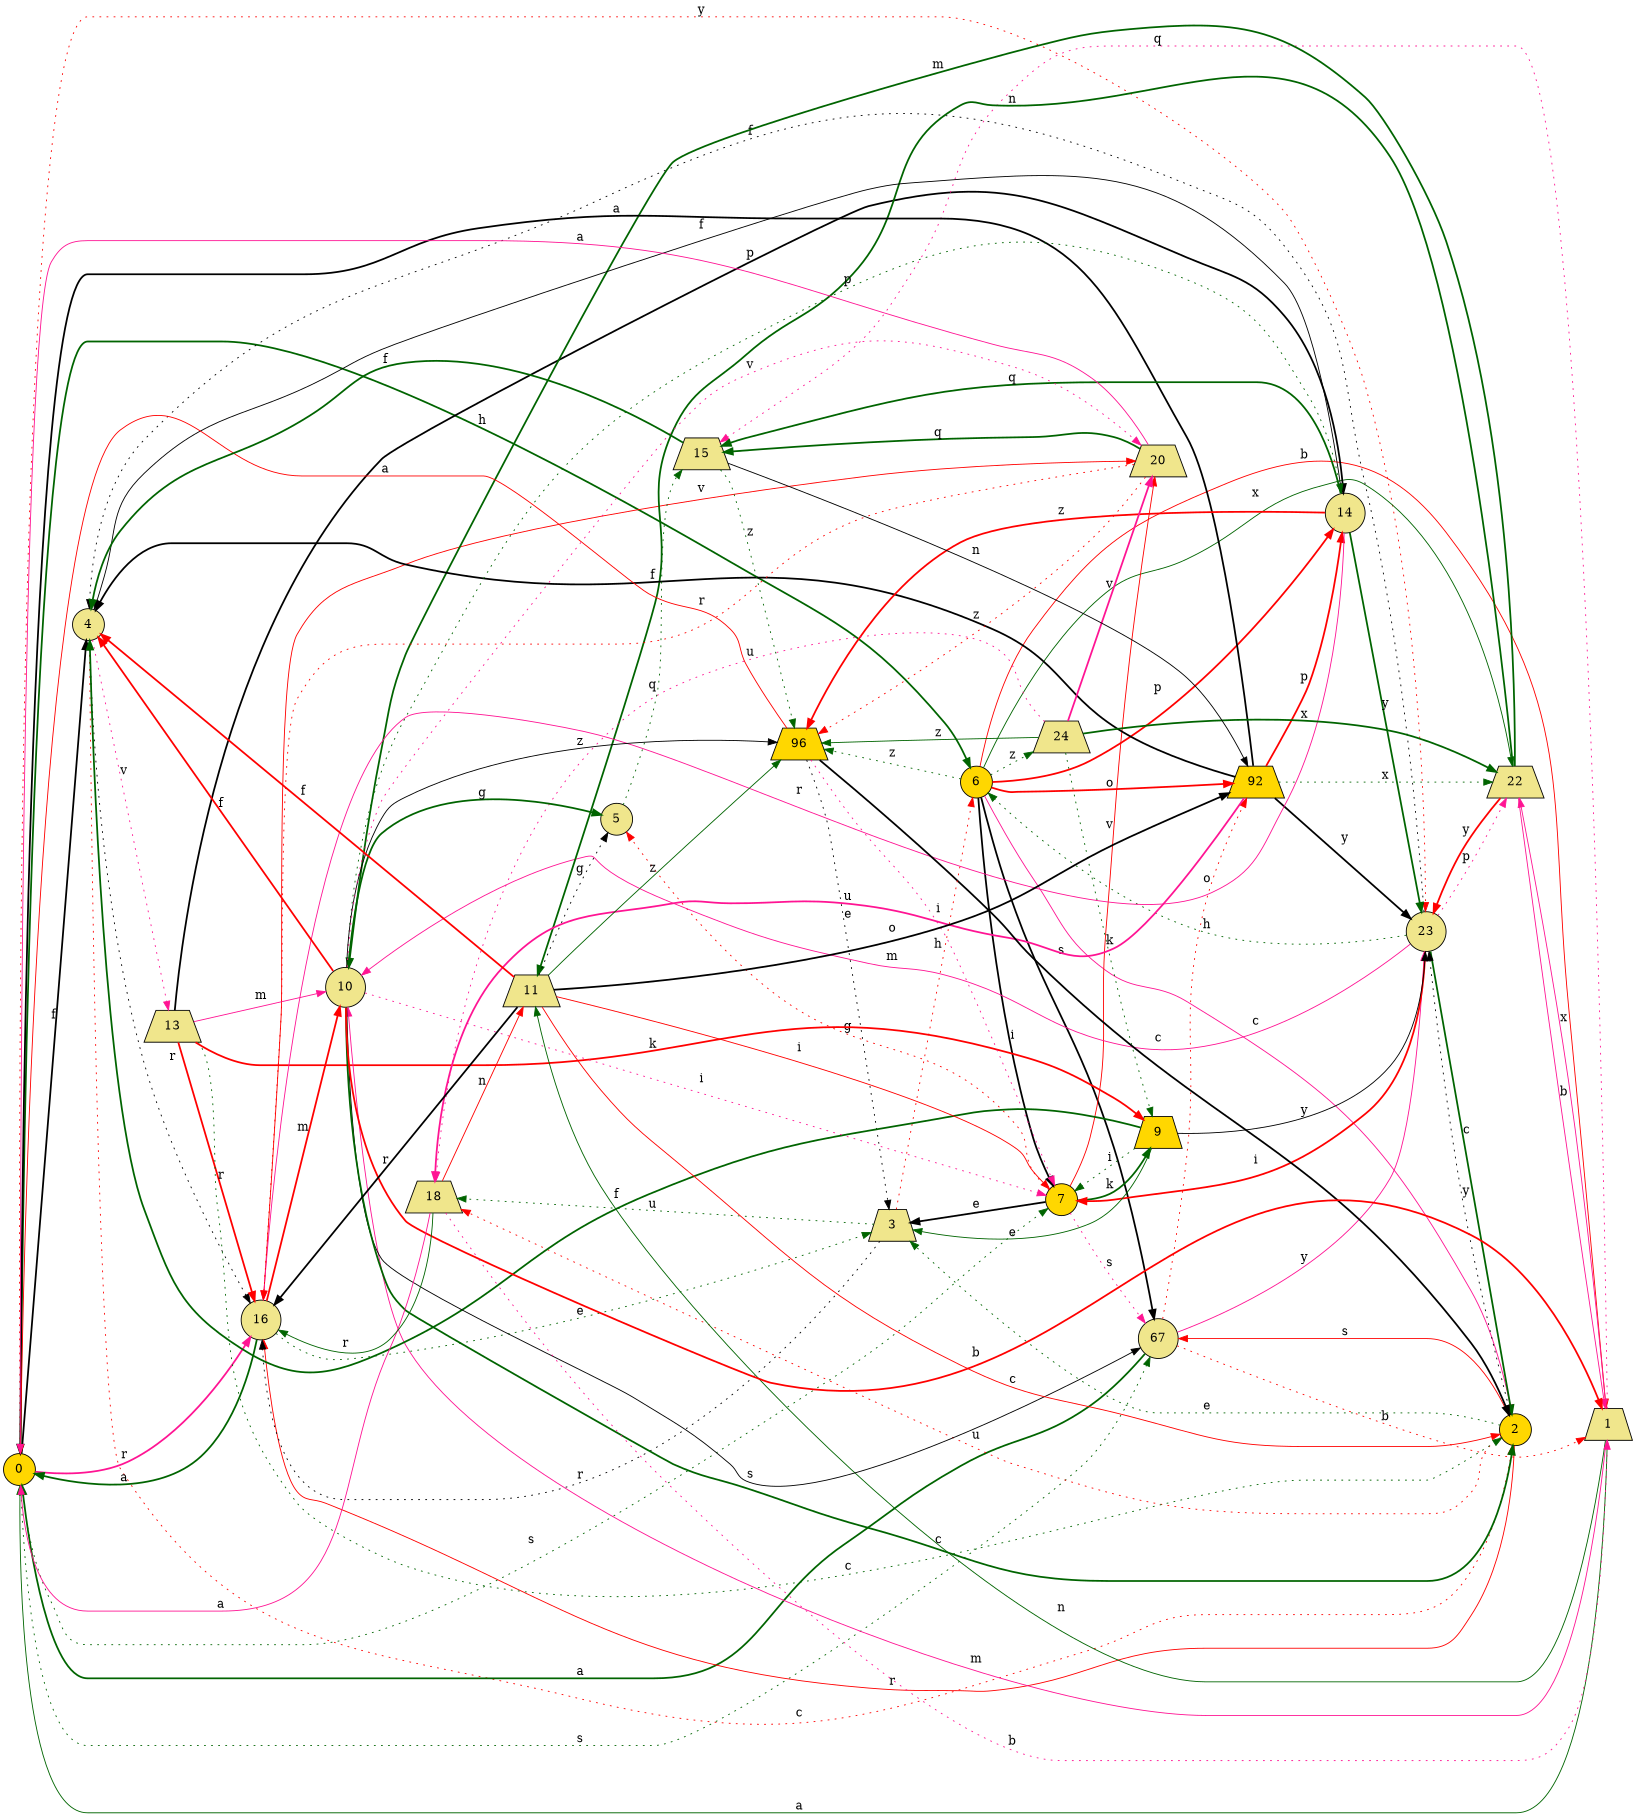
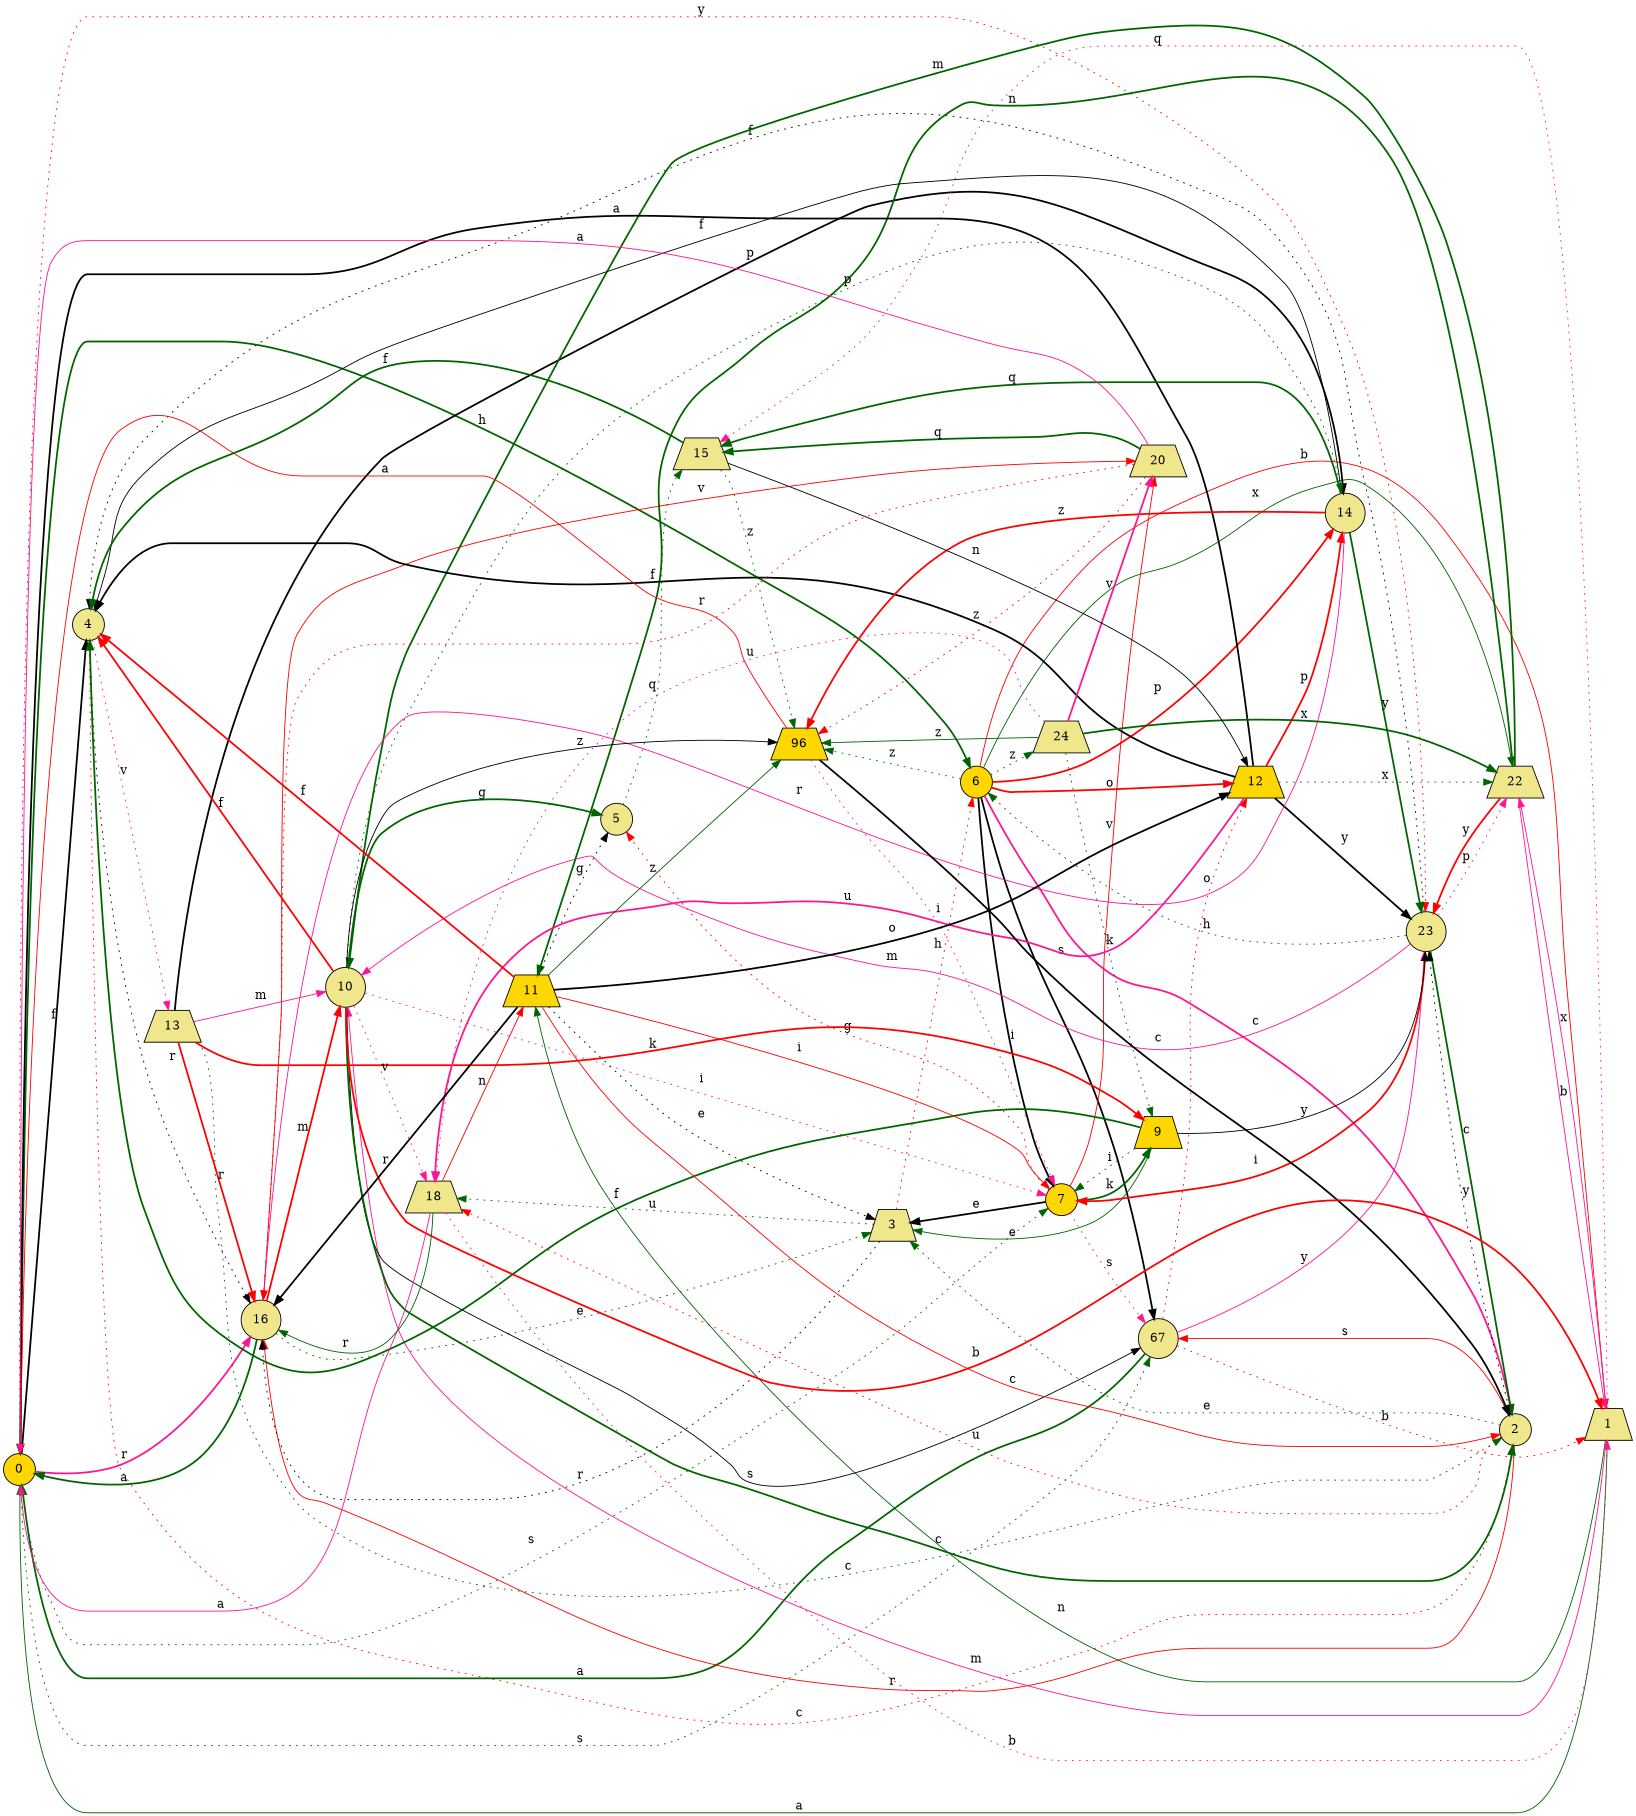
edge "10" -> "20": now "10" -> "18"
node "92": label "92" -> "12"
edge "96" -> "3": now "11" -> "3"
node "11": fillcolor khaki -> gold
edge "6" -> "2": style solid -> bold
node "2": fillcolor gold -> khaki
